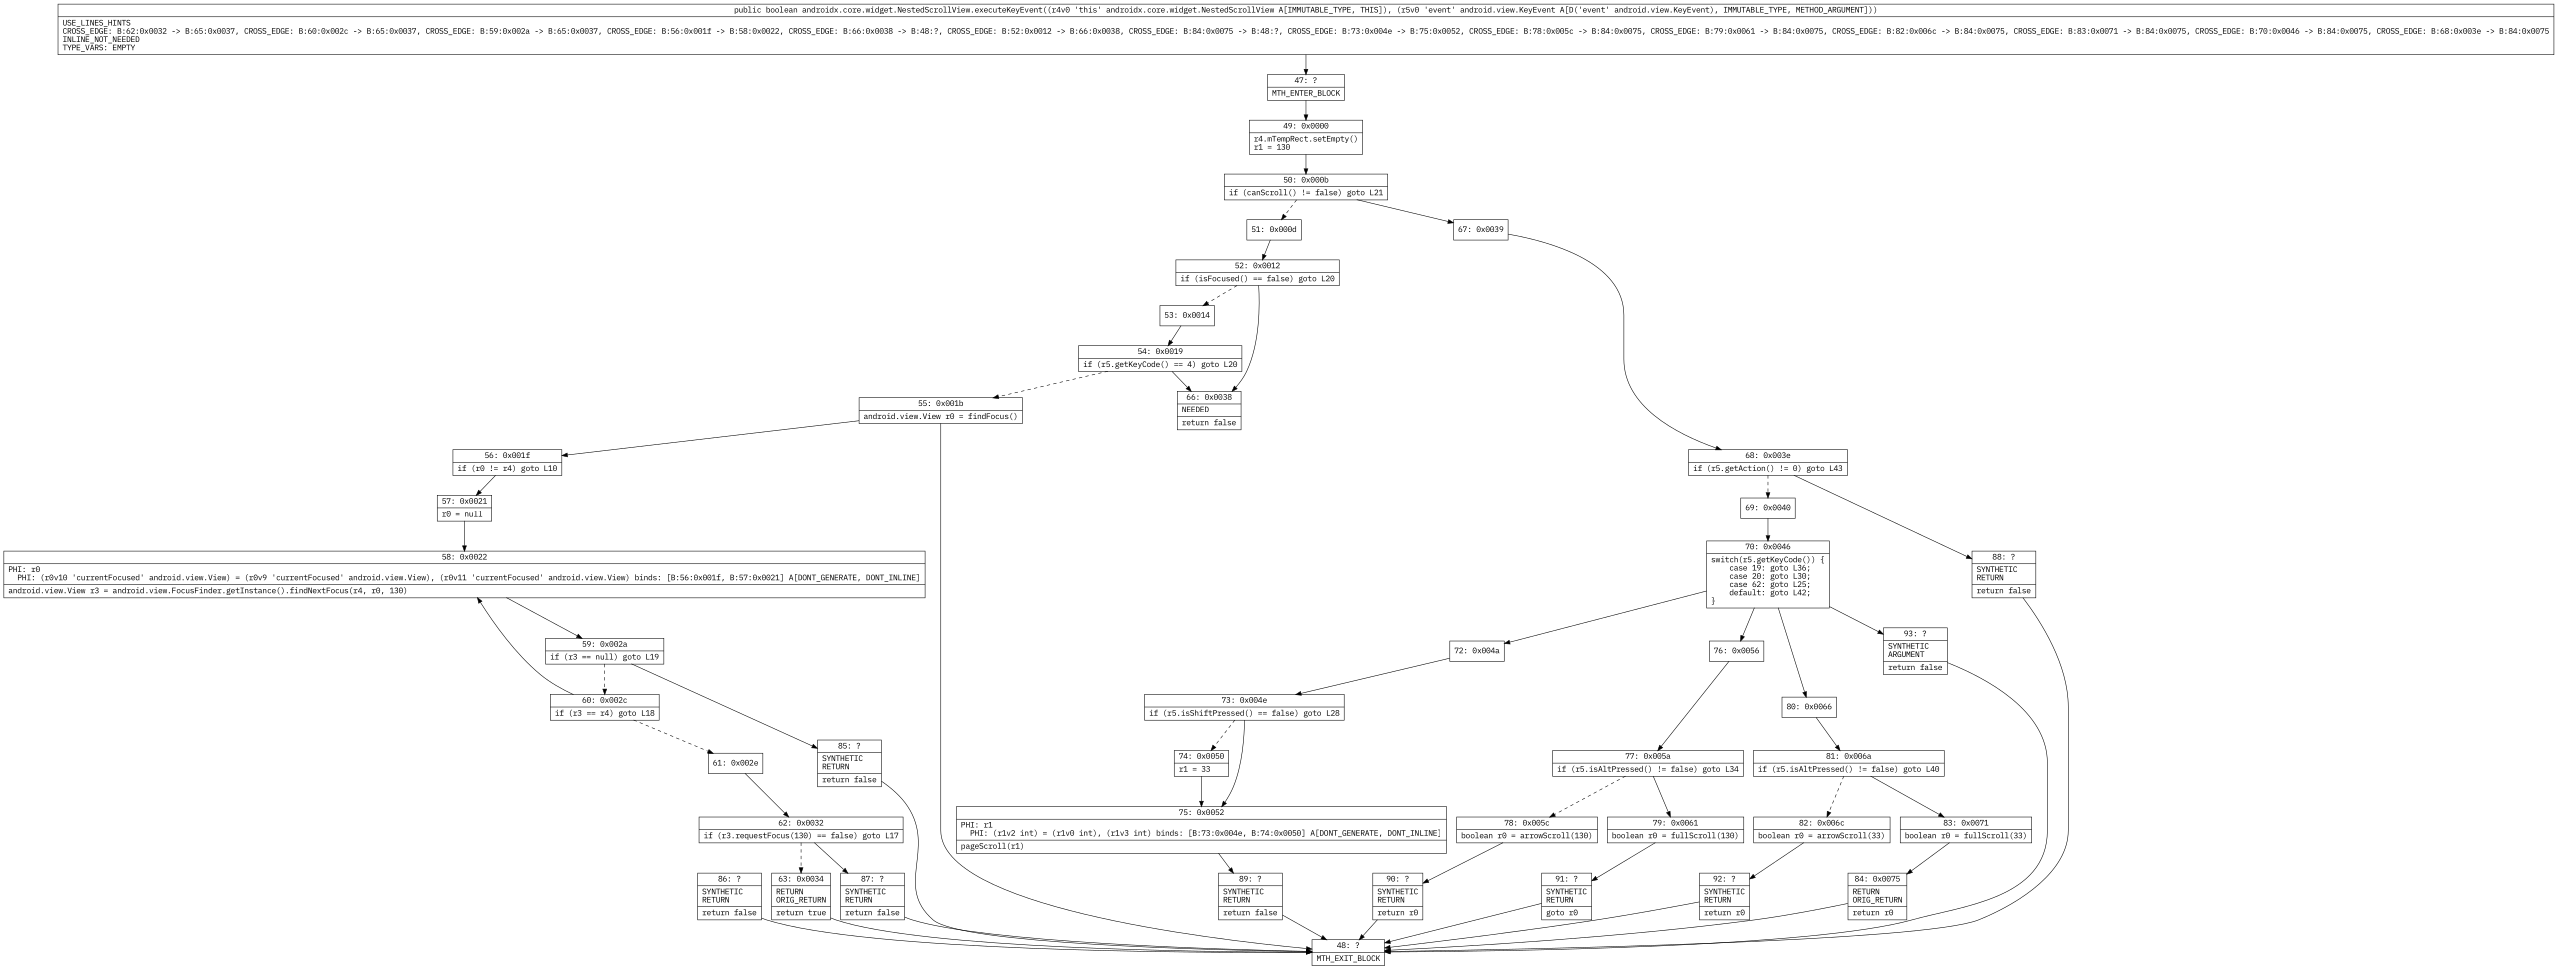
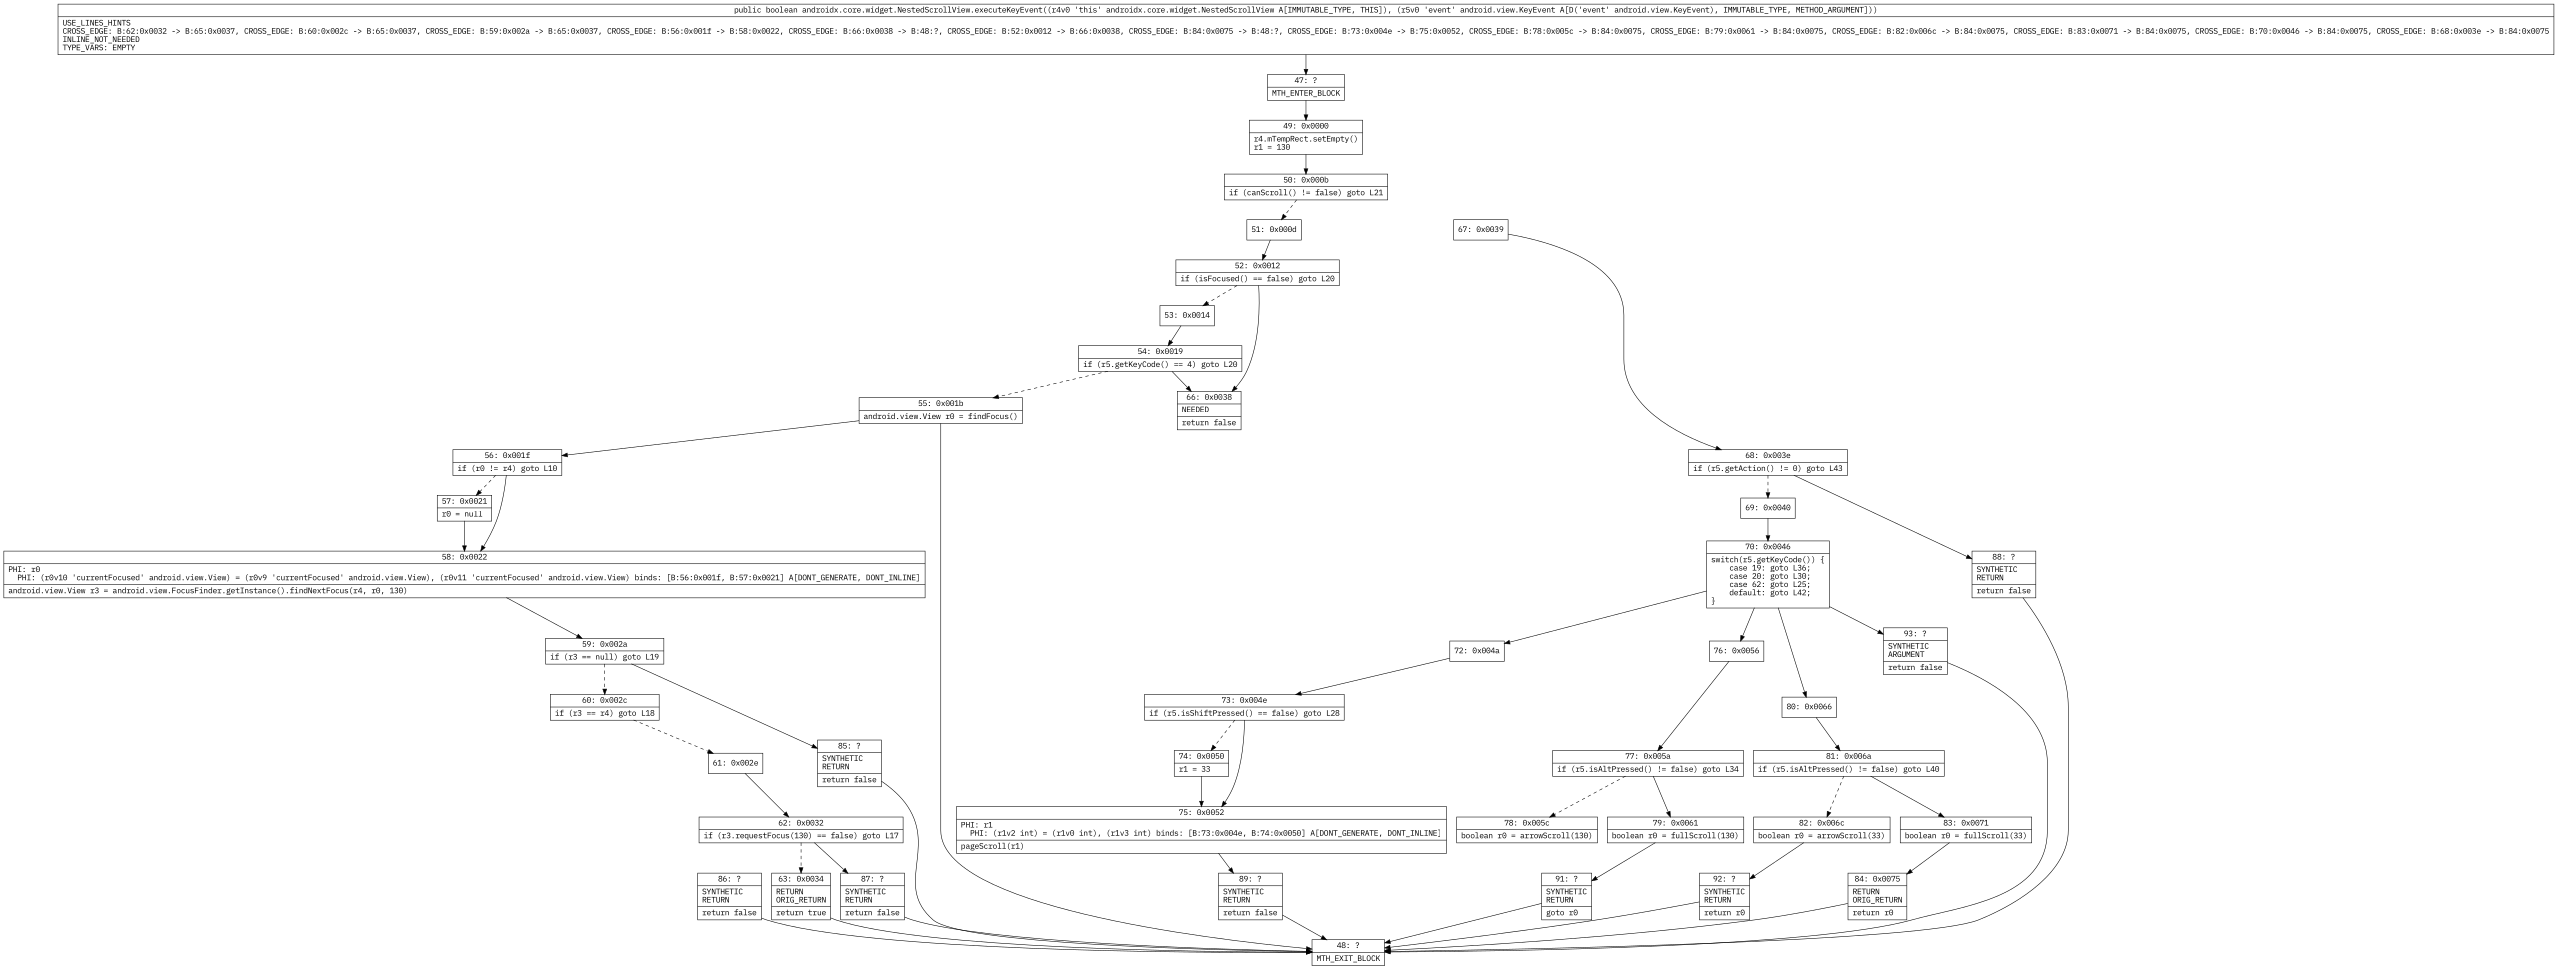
edge "50: 0x000b" -> "67: 0x0039": removed
edge "56: 0x001f" -> "57: 0x0021": style solid -> dashed
edge "60: 0x002c" -> "58: 0x0022": now "56: 0x001f" -> "58: 0x0022"
node "90: ?": removed
